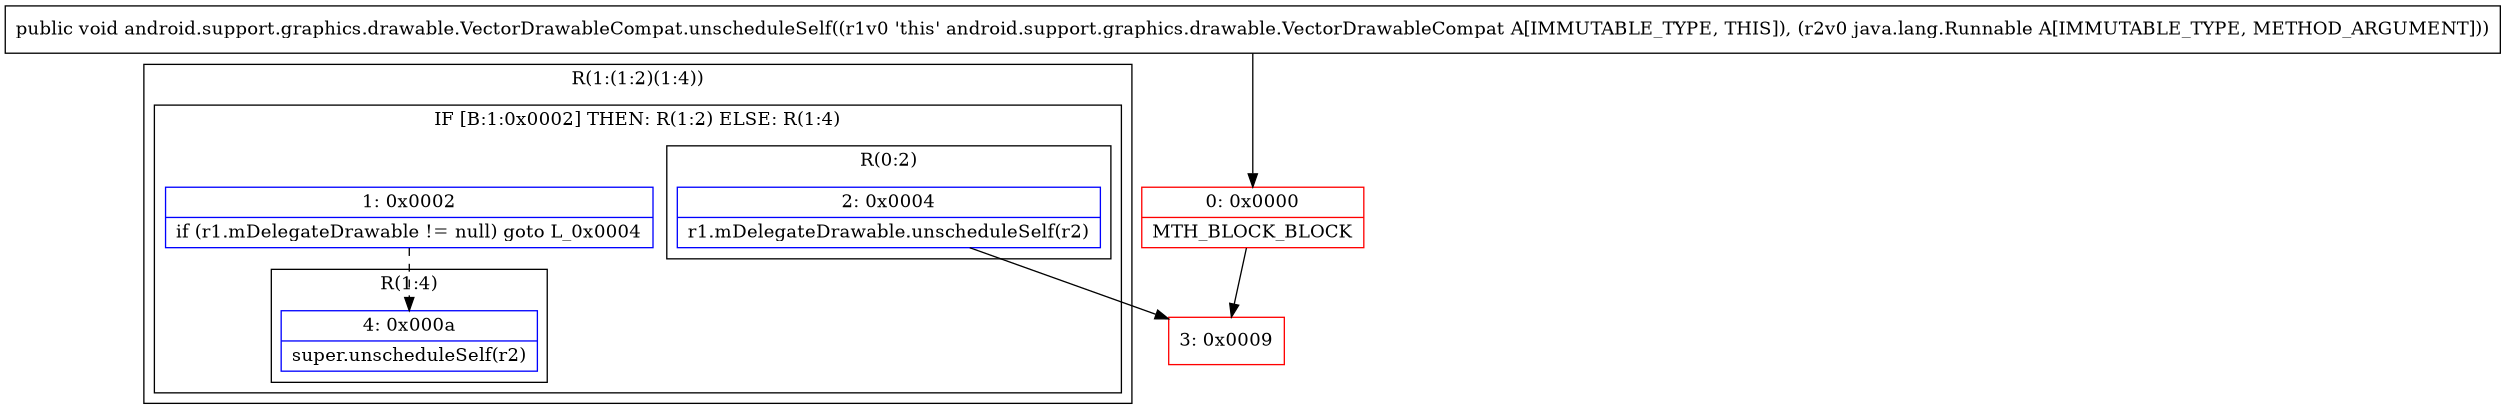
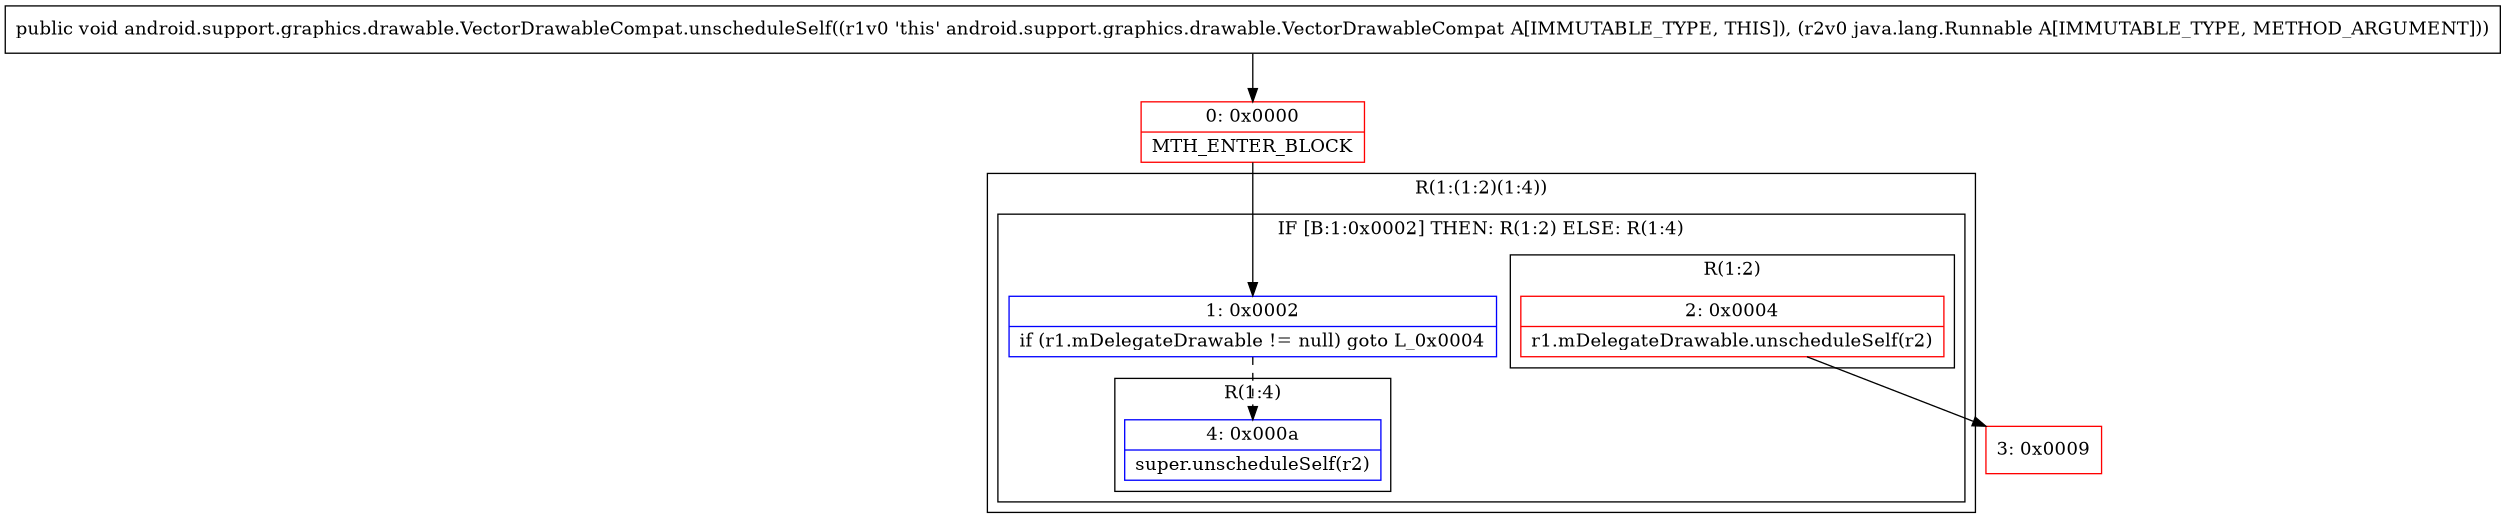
cluster "R(0:2)": label "R(0:2)" -> "R(1:2)"
node "2: 0x0004": color blue -> red
node "0: 0x0000": text "MTH_BLOCK_BLOCK" -> "MTH_ENTER_BLOCK"
edge "0: 0x0000" -> "3: 0x0009": now "0: 0x0000" -> "1: 0x0002"
